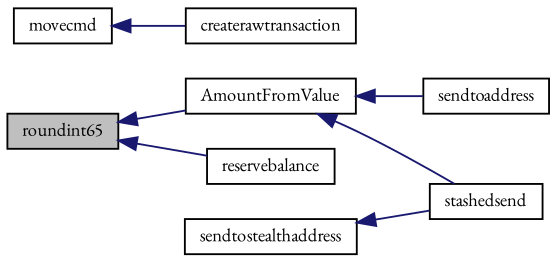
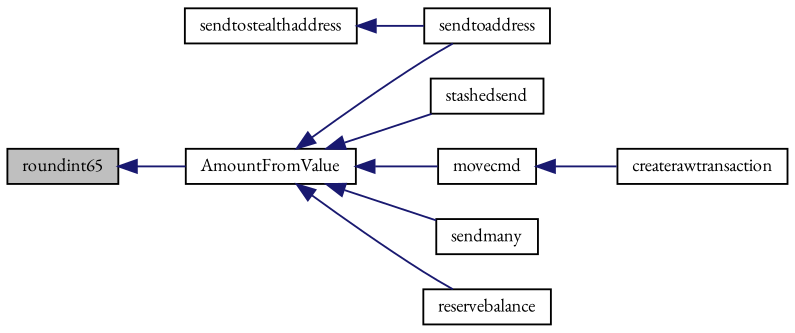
edge "reservebalance" -> "roundint65": now "reservebalance" -> "AmountFromValue"
edge "movecmd" -> "AmountFromValue": added
edge "stashedsend" -> "sendtostealthaddress": now "sendtoaddress" -> "sendtostealthaddress"
node "sendmany": added
